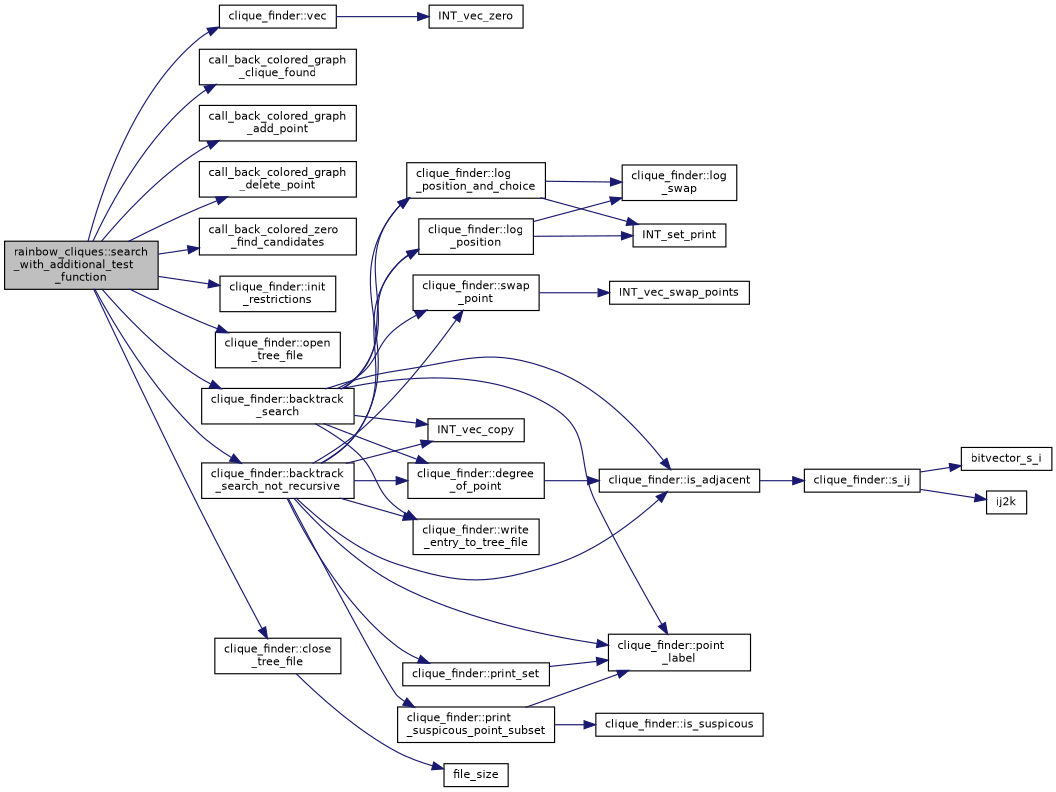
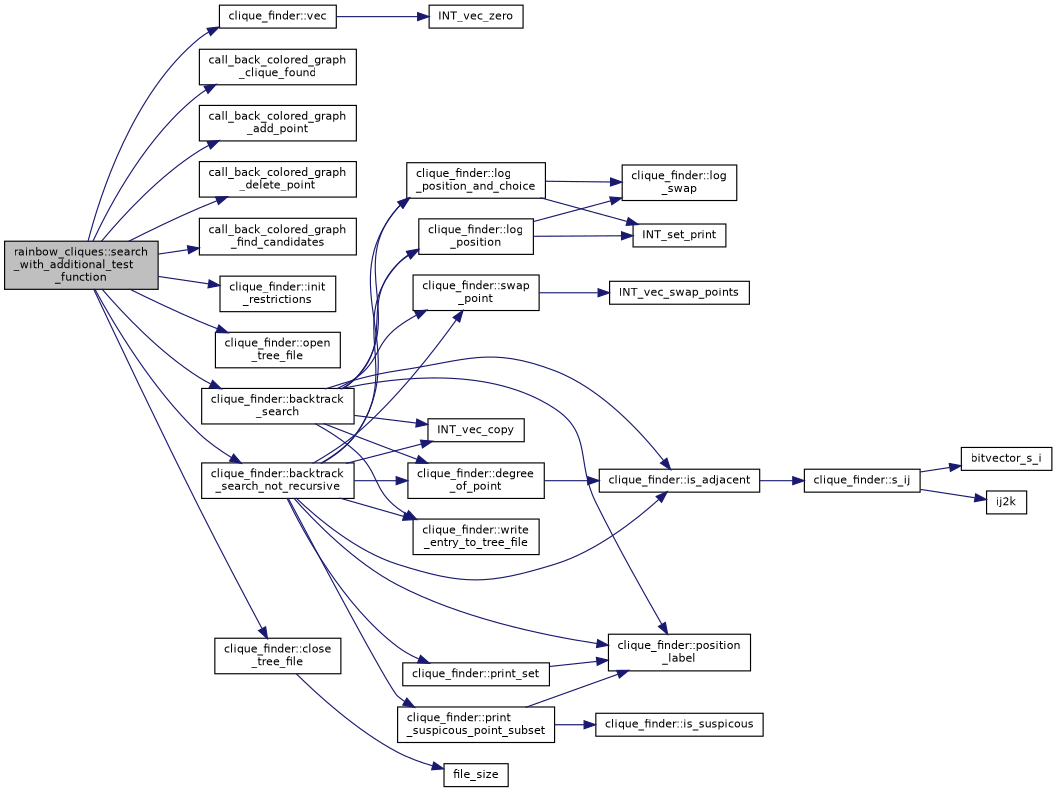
node "call_back_colored_zero _find_candidates": label "call_back_colored_zero _find_candidates" -> "call_back_colored_graph _find_candidates"
node "clique_finder::point _label": label "clique_finder::point _label" -> "clique_finder::position _label"
